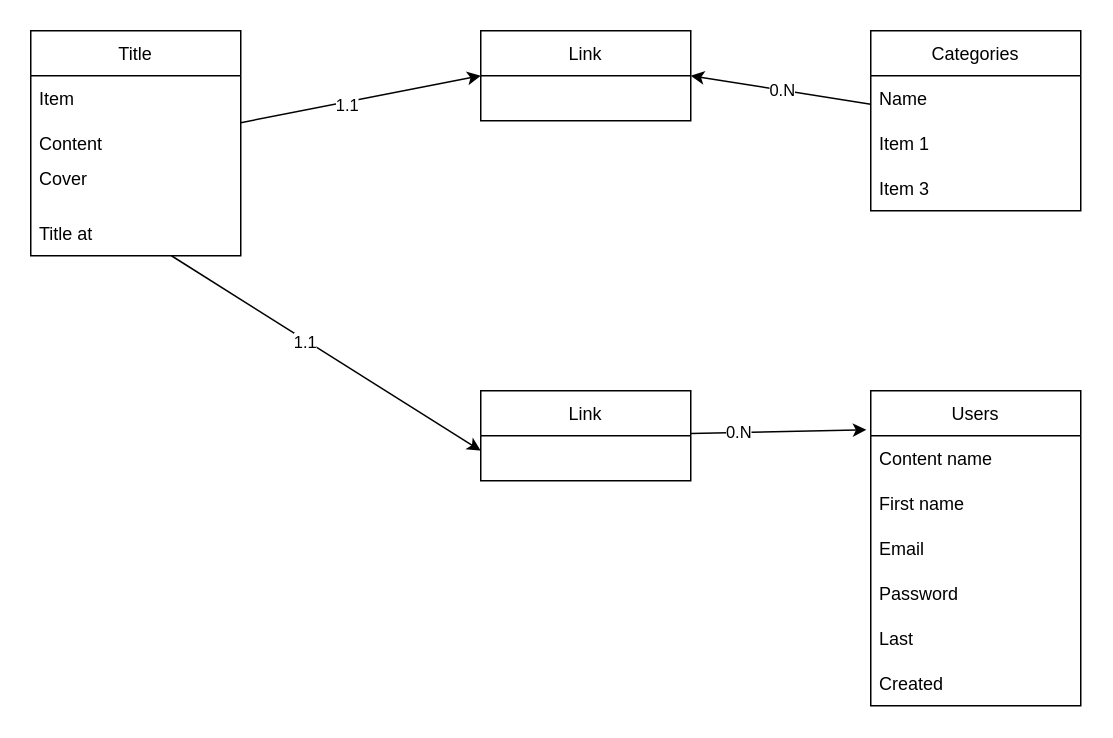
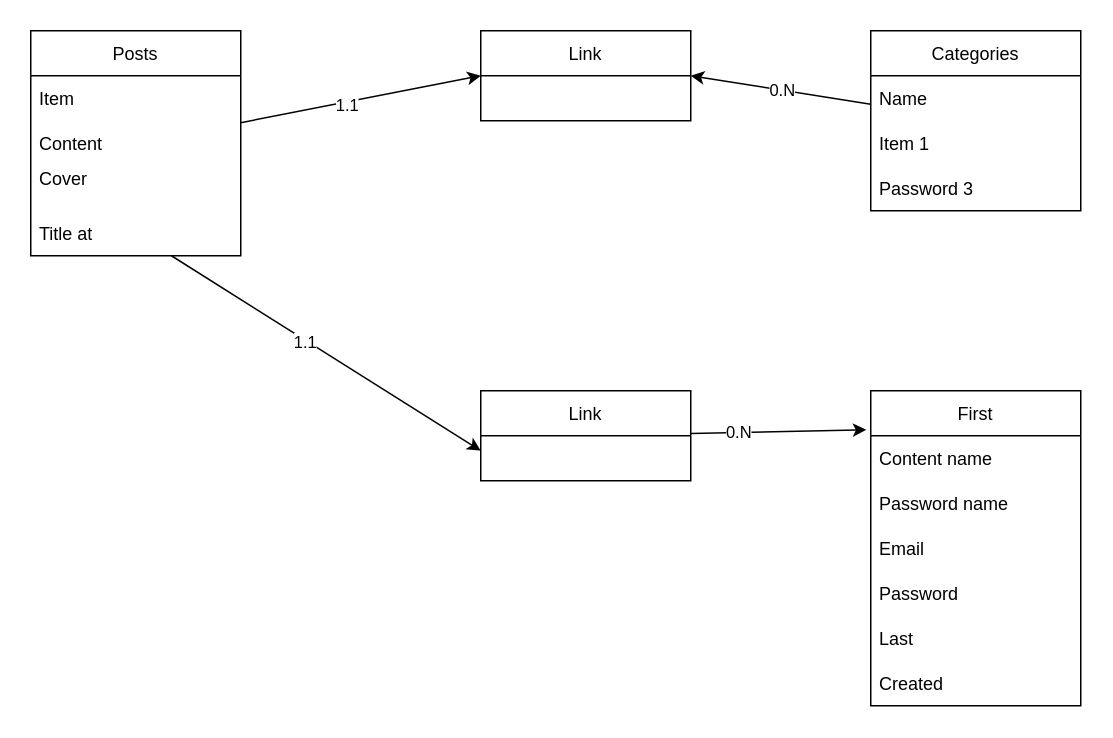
node "Title": label "Title" -> "Posts"
node "Item 3": label "Item 3" -> "Password 3"
node "Users": label "Users" -> "First"
node "First name": label "First name" -> "Password name"
